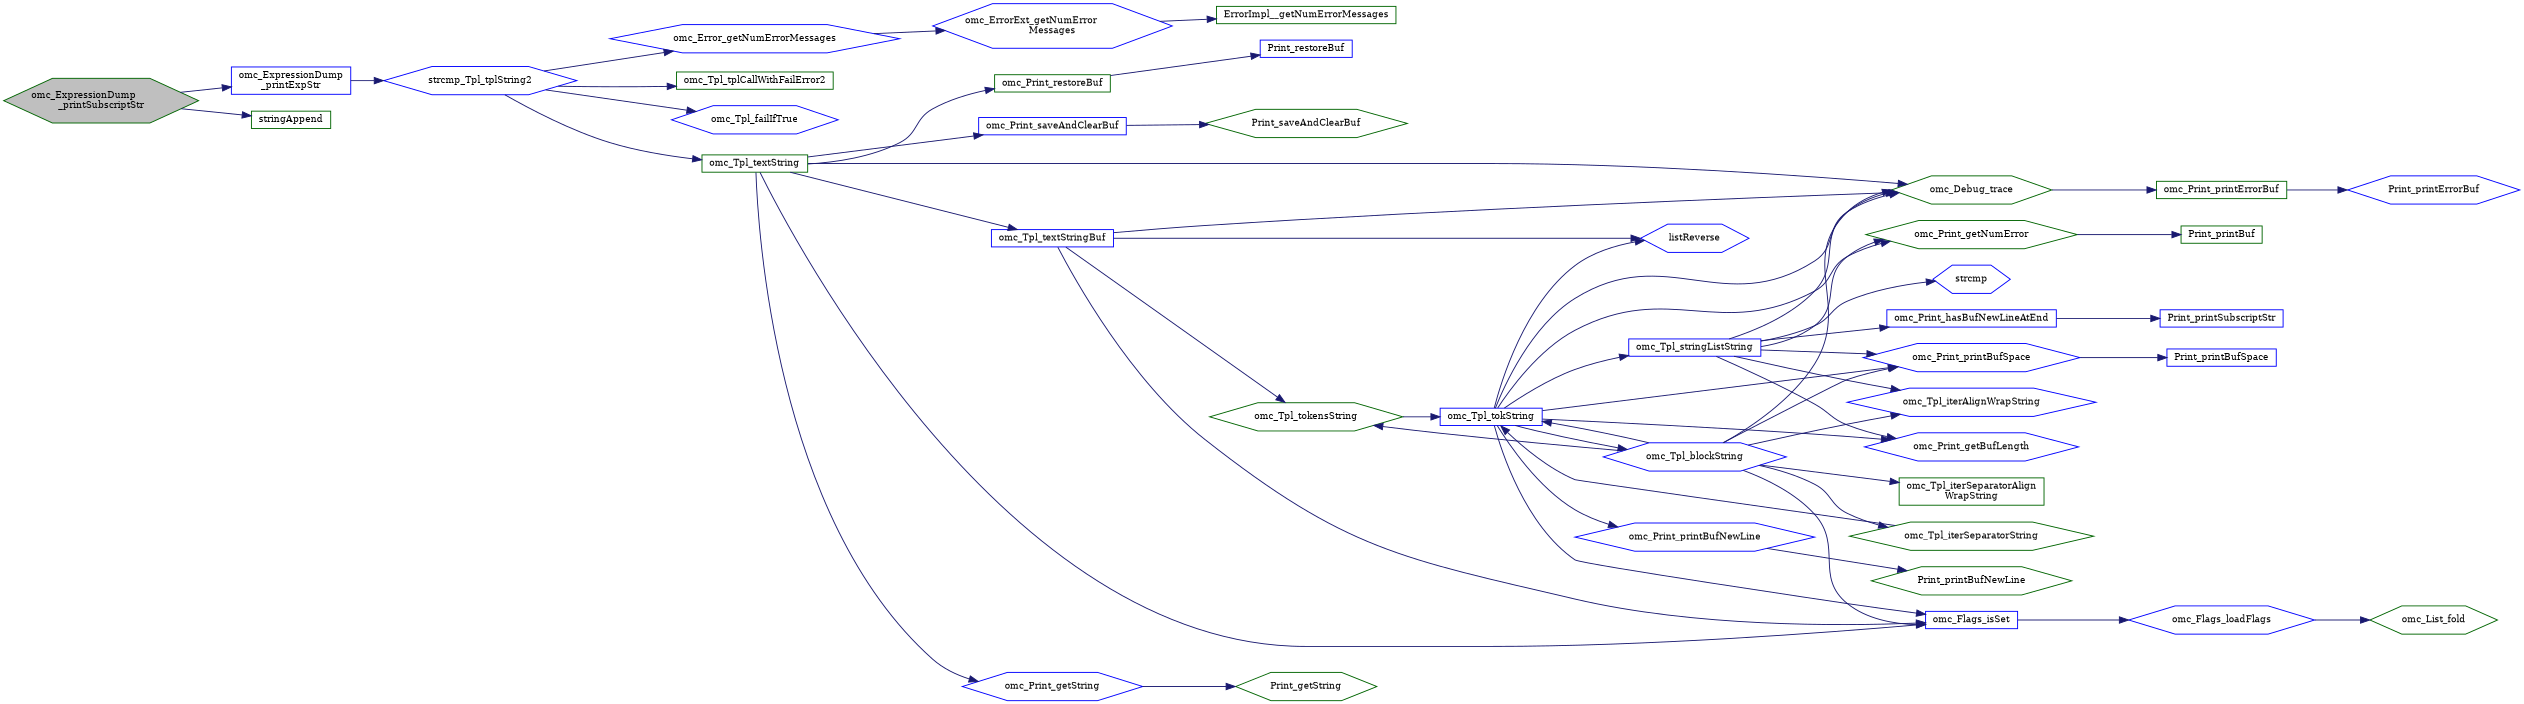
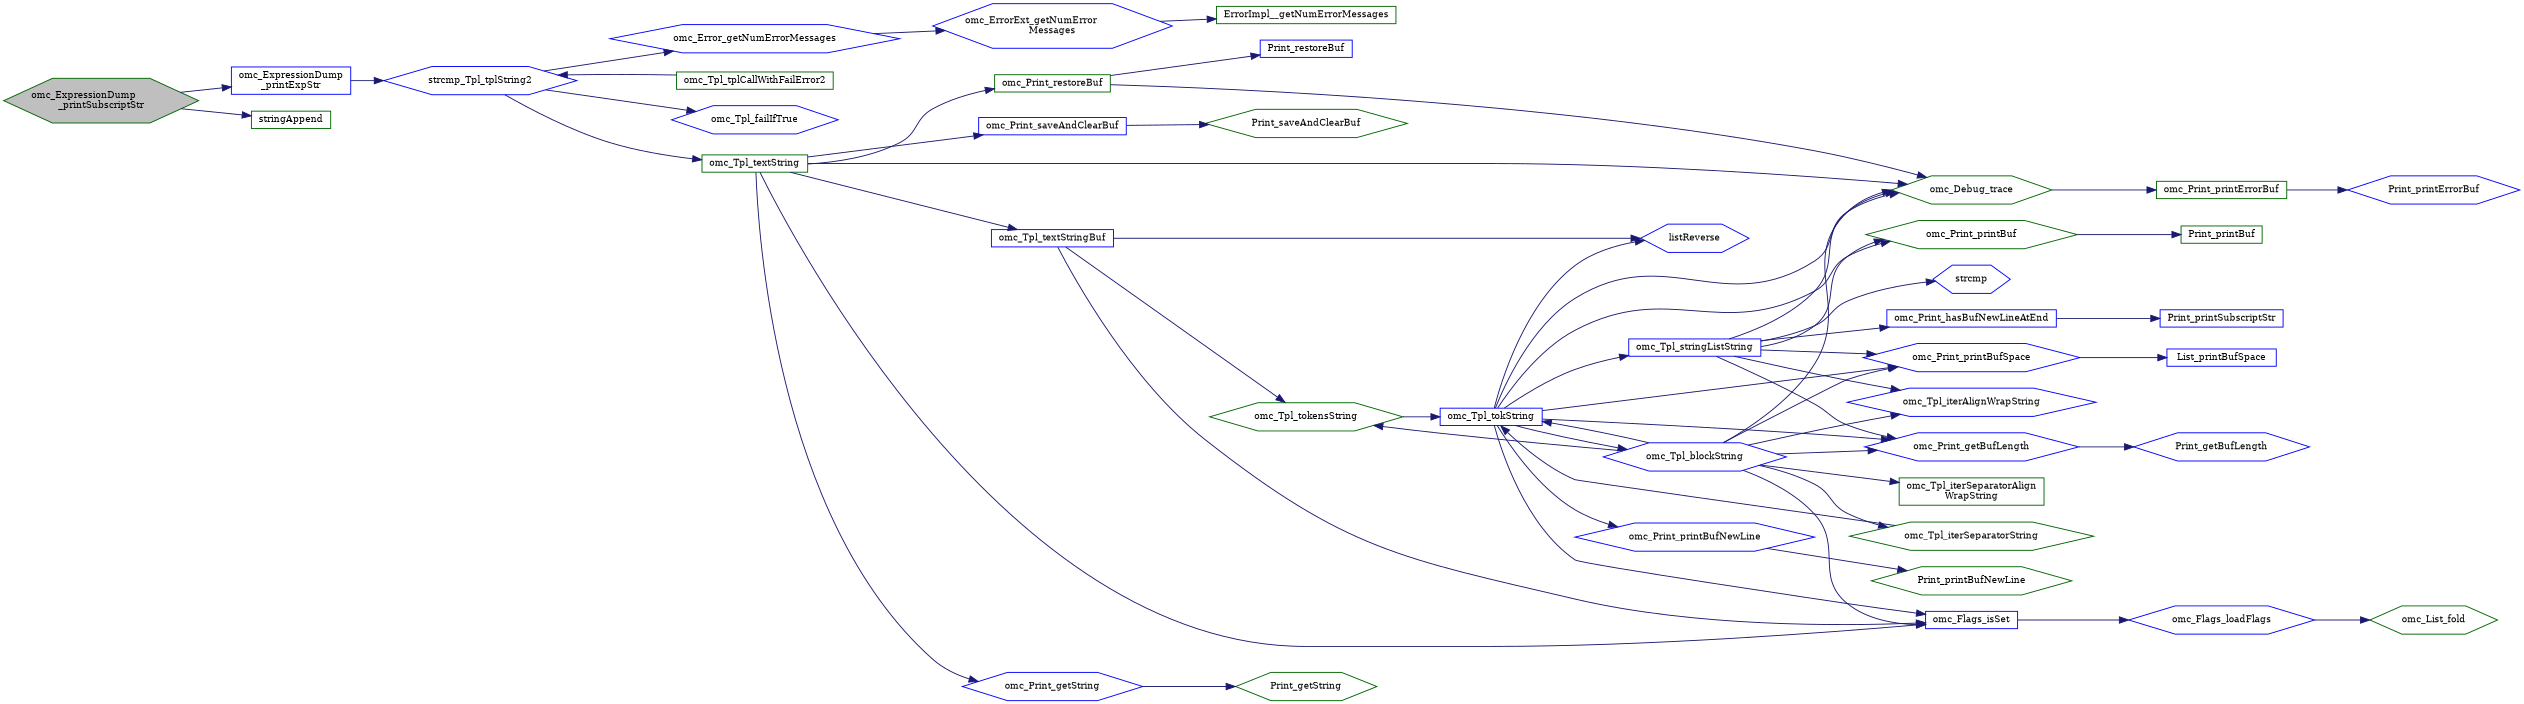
edge "strcmp_Tpl_tplString2" -> "omc_Tpl_tplCallWithFailError2": reversed
edge "omc_Tpl_textStringBuf" -> "omc_Debug_trace": now "omc_Print_restoreBuf" -> "omc_Debug_trace"
node "omc_Print_getNumError": label "omc_Print_getNumError" -> "omc_Print_printBuf"
node "Print_printBufSpace": label "Print_printBufSpace" -> "List_printBufSpace"
node "Print_getBufLength": added
edge "omc_Tpl_blockString" -> "omc_Print_getBufLength": added
